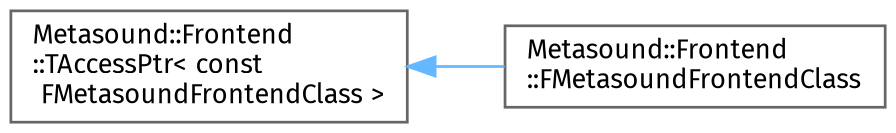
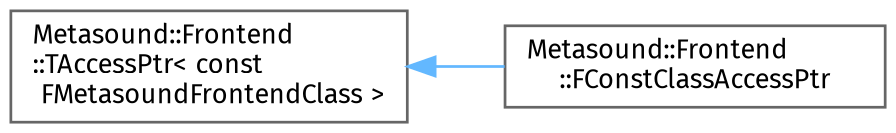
node "Metasound::Frontend ::FMetasoundFrontendClass": label "Metasound::Frontend ::FMetasoundFrontendClass" -> "Metasound::Frontend ::FConstClassAccessPtr"
